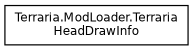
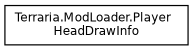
node "Terraria.ModLoader.Terraria HeadDrawInfo": label "Terraria.ModLoader.Terraria HeadDrawInfo" -> "Terraria.ModLoader.Player HeadDrawInfo"
